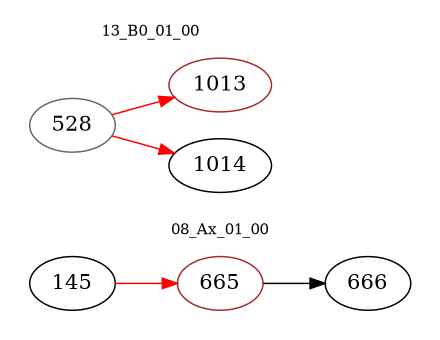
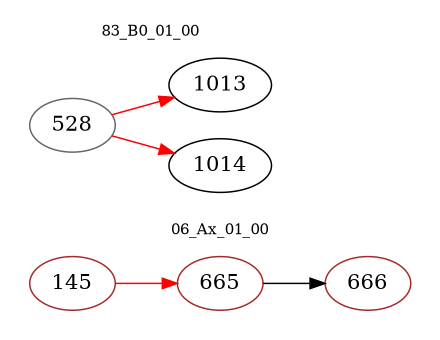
cluster "13_B0_01_00": label "13_B0_01_00" -> "83_B0_01_00"
node "1013": color brown -> black
cluster "08_Ax_01_00": label "08_Ax_01_00" -> "06_Ax_01_00"
node "145": color black -> brown
node "666": color black -> brown
